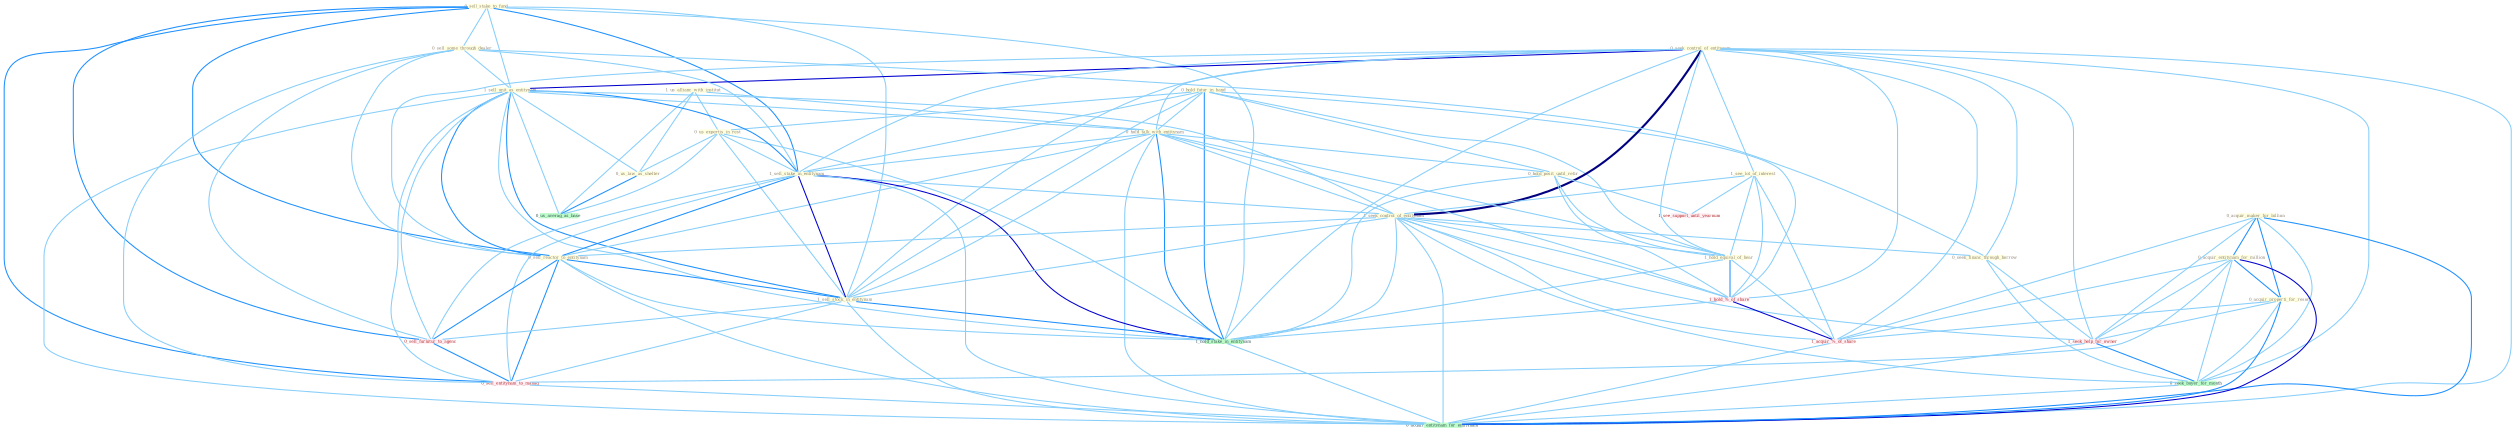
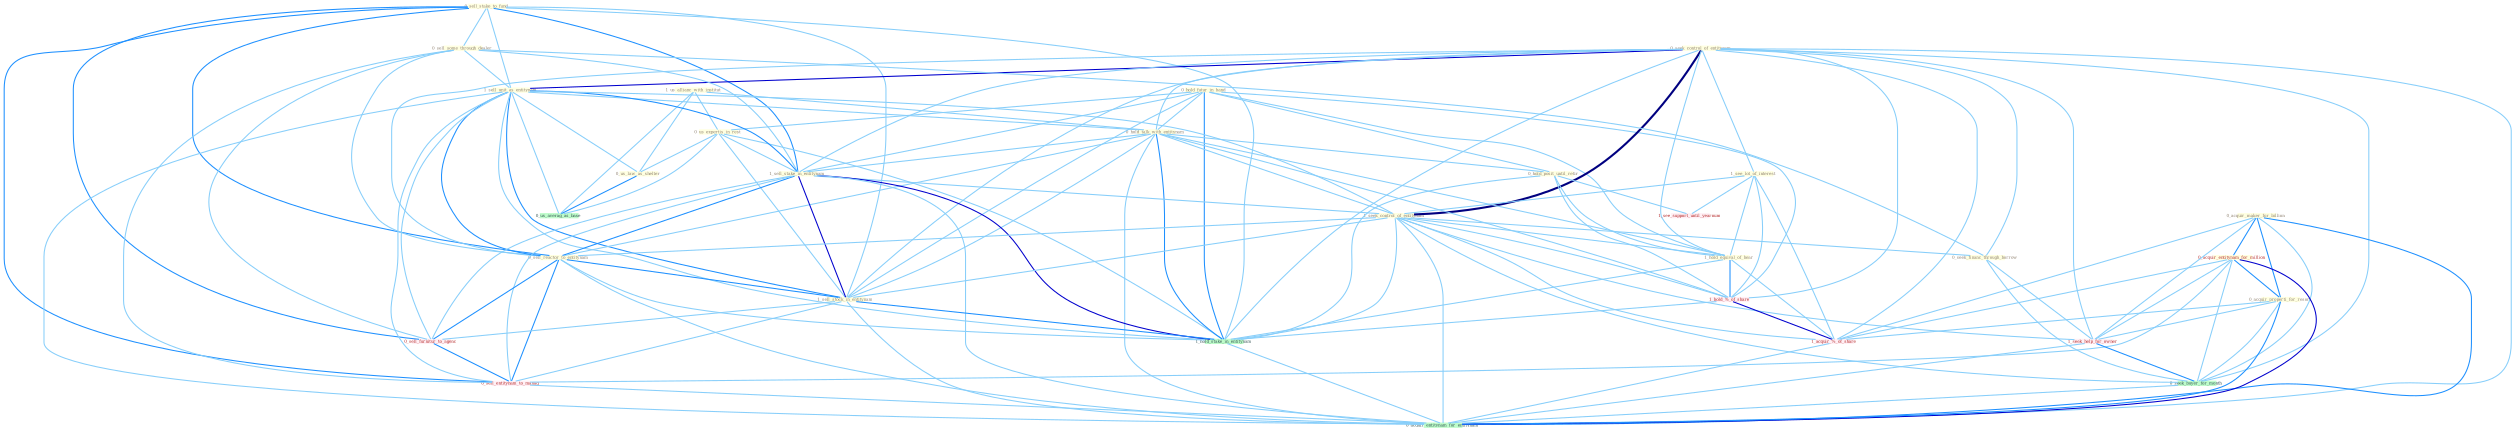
node "0_acquir_entitynam_for_million": fontcolor #8b7d6b -> #b22222
